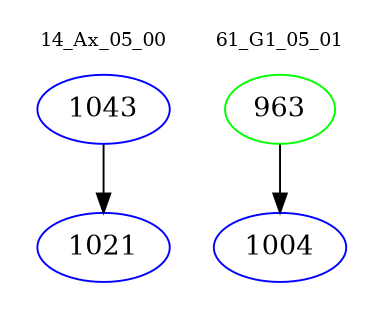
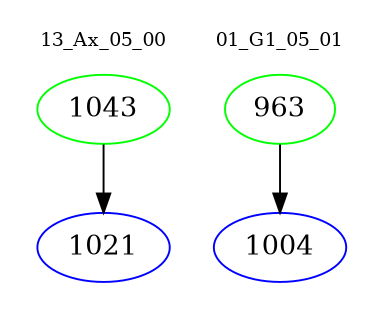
cluster "14_Ax_05_00": label "14_Ax_05_00" -> "13_Ax_05_00"
cluster "61_G1_05_01": label "61_G1_05_01" -> "01_G1_05_01"
node "1043": color blue -> green
